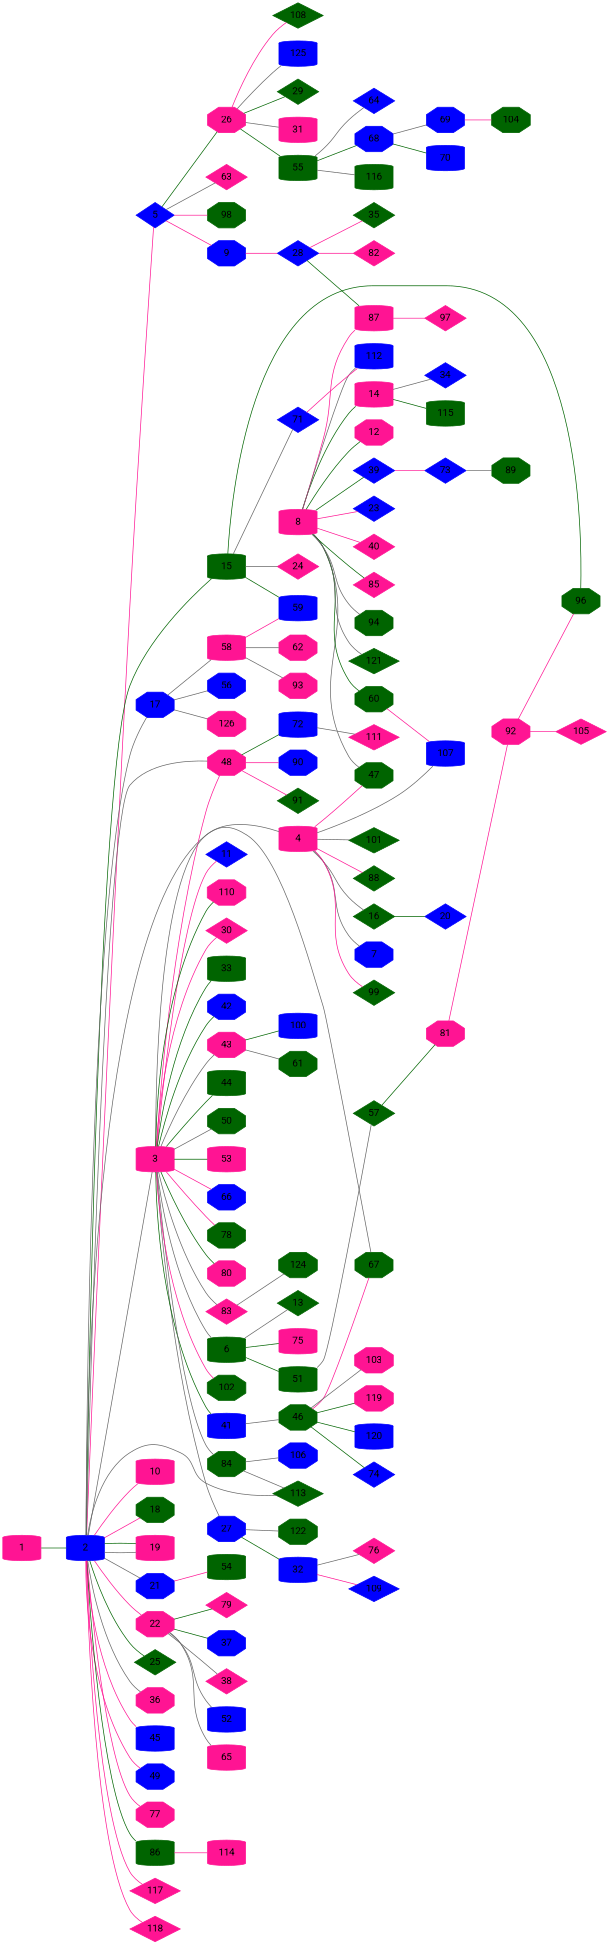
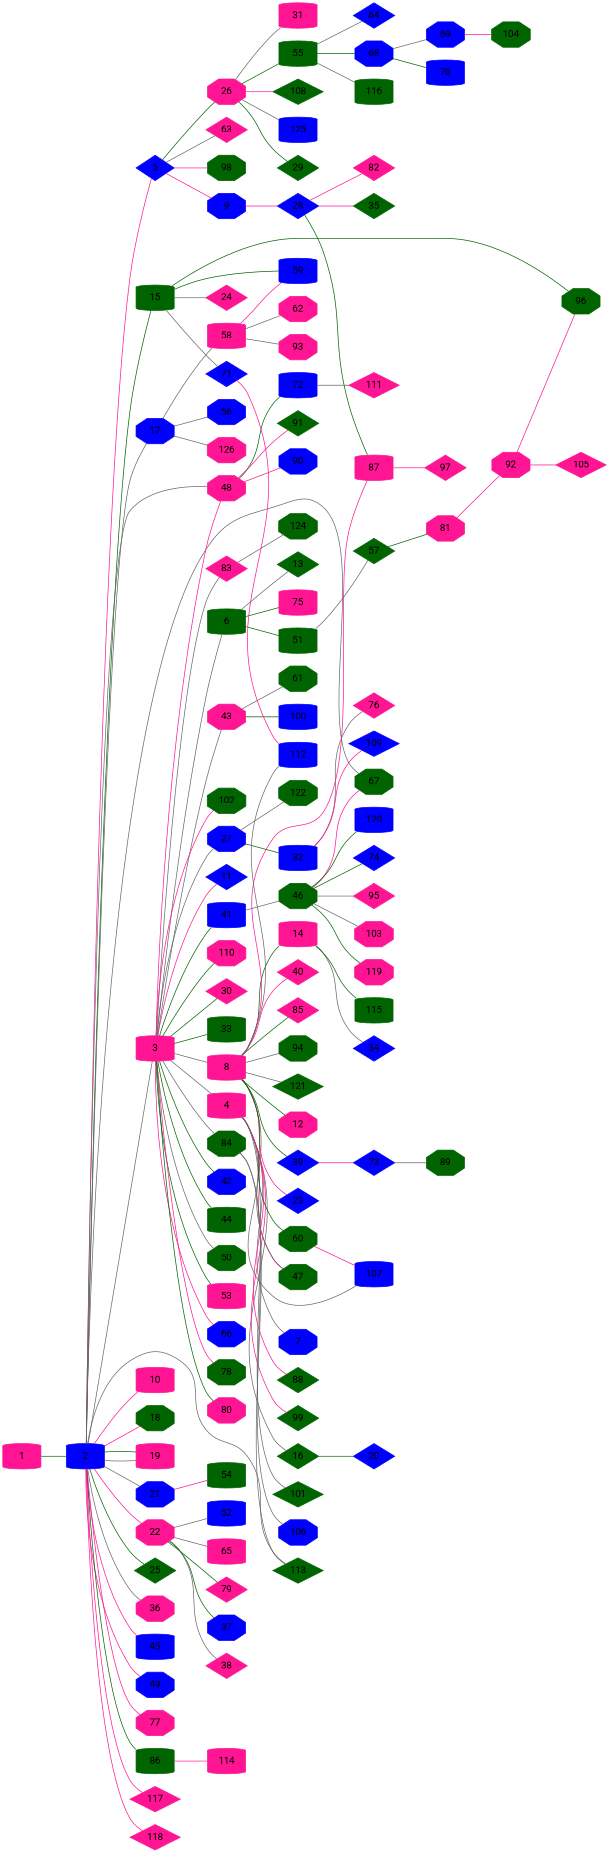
node "95": added
edge "30" -- "3": color deeppink -> darkgreen
edge "3" -- "8": added
